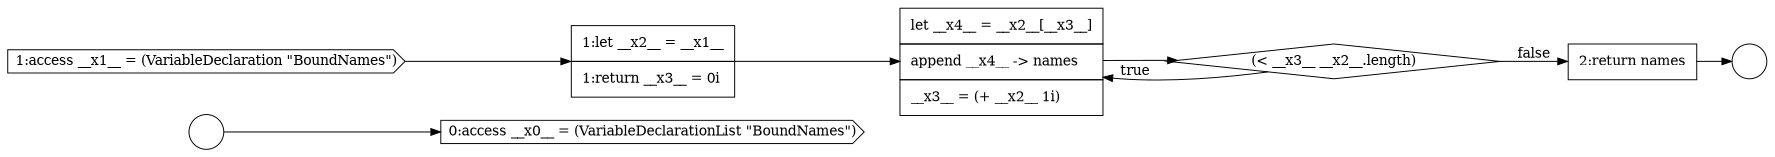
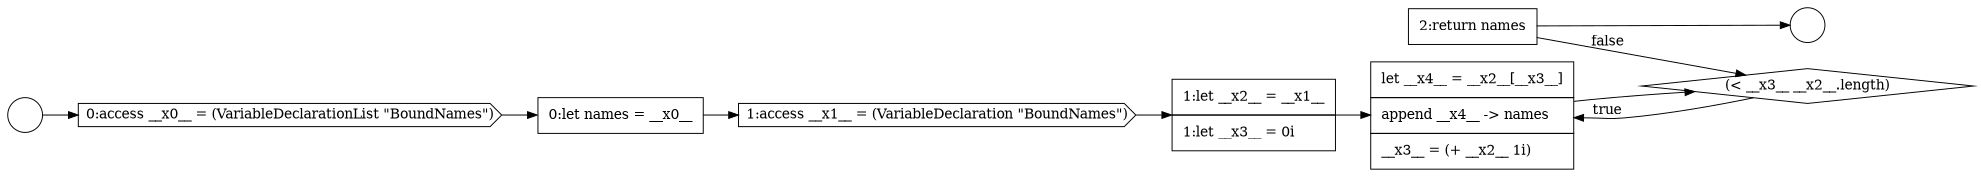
edge "(< __x3__ __x2__.length)" -> "2:return names": reversed
node "1:let __x2__ = __x1__": text "1:return __x3__ = 0i" -> "1:let __x3__ = 0i"
node "0:let names = __x0__": added
